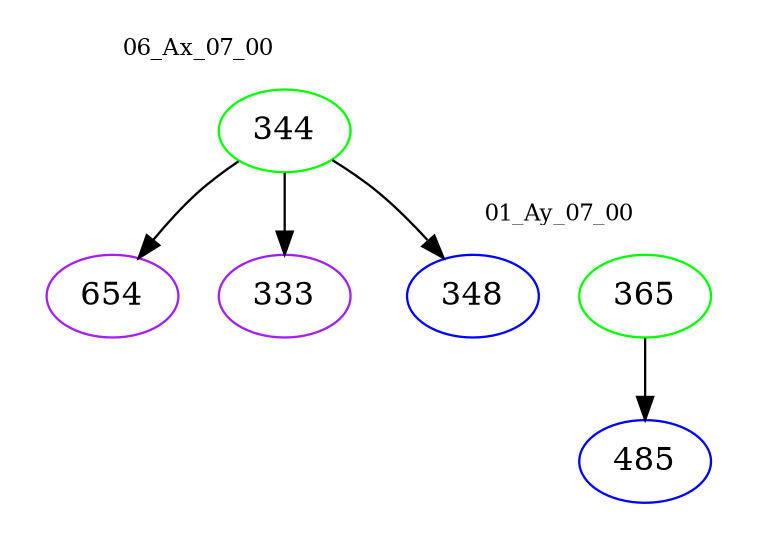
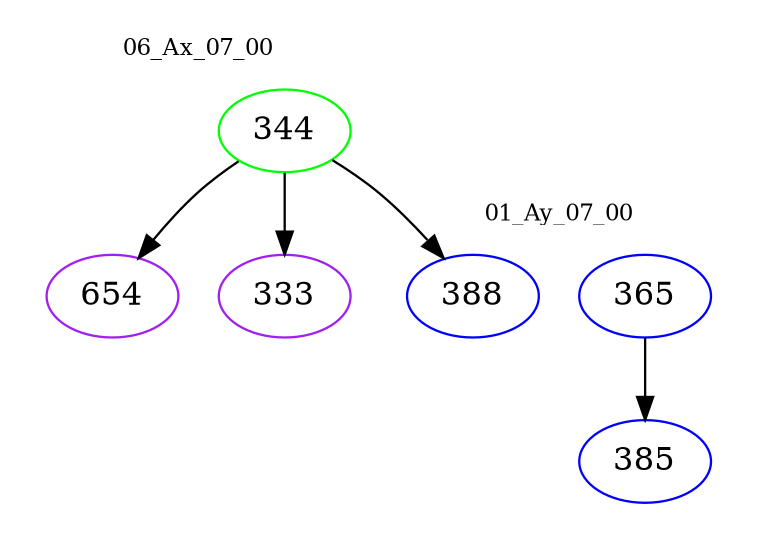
node "348": label "348" -> "388"
node "365": color green -> blue
node "485": label "485" -> "385"
